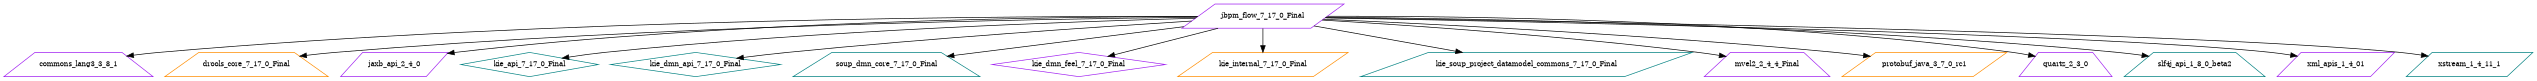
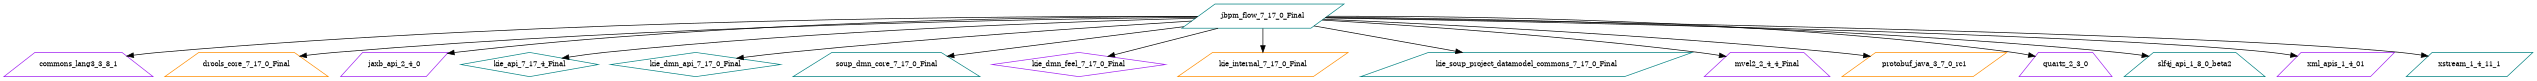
node "jbpm_flow_7_17_0_Final": color purple -> teal
node "kie_api_7_17_0_Final": label "kie_api_7_17_0_Final" -> "kie_api_7_17_4_Final"
